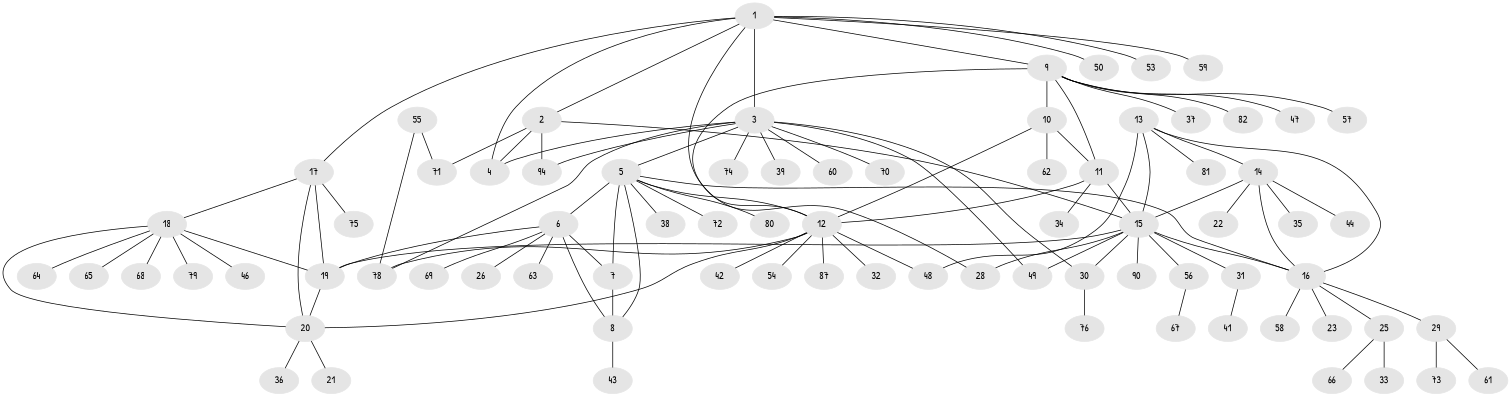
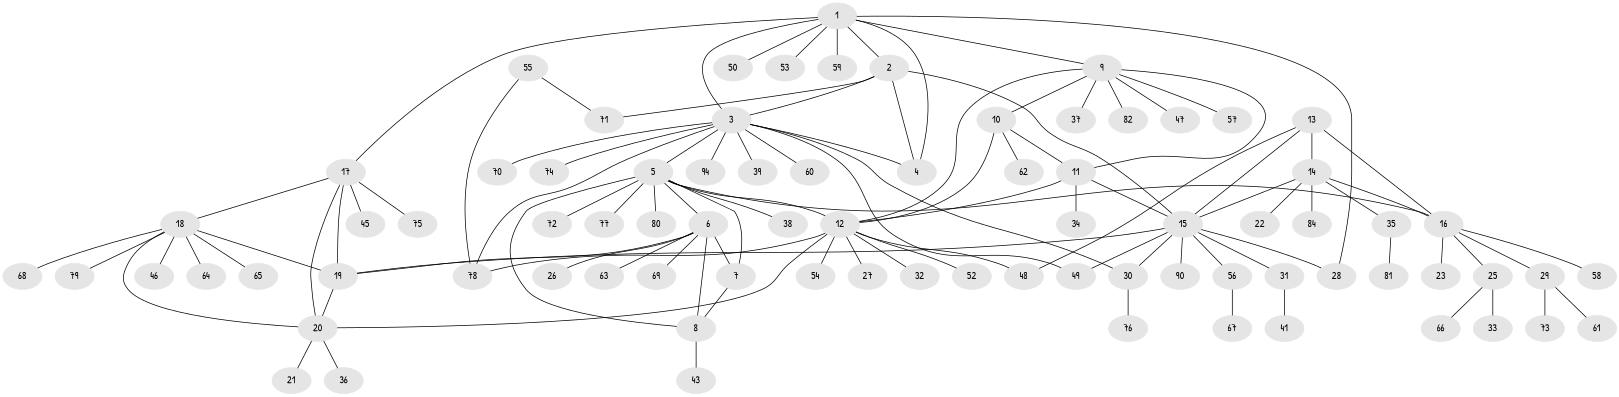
edge "2" -- "94": now "2" -- "3"
edge "13" -- "81": now "35" -- "81"
node "45": added
node "77": added
node "44": label "44" -> "84"
edge "15" -- "16": removed
node "42": label "42" -> "52"
node "87": label "87" -> "27"
